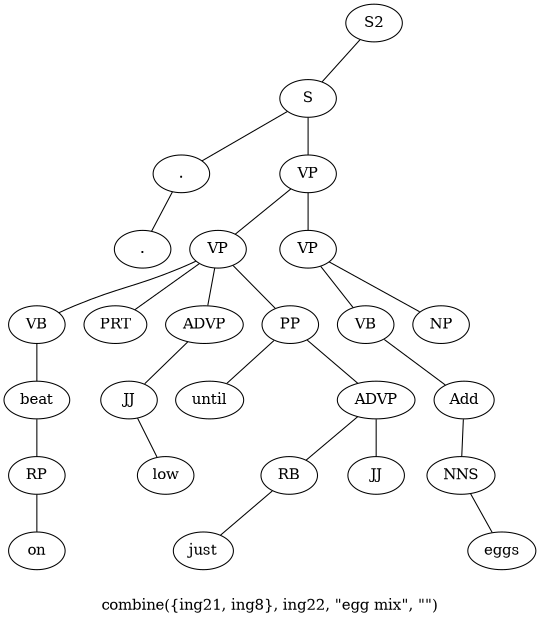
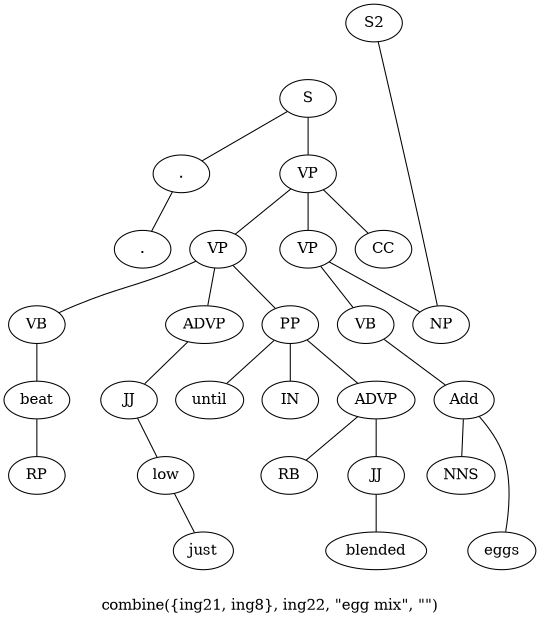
edge "S2" -- "S": now "S2" -- "NP"
node "CC": added
node "PRT": removed
node "IN": added
edge "RB" -- "just": now "low" -- "just"
edge "NNS" -- "eggs": now "Add" -- "eggs"
node "on": removed
node "blended": added
